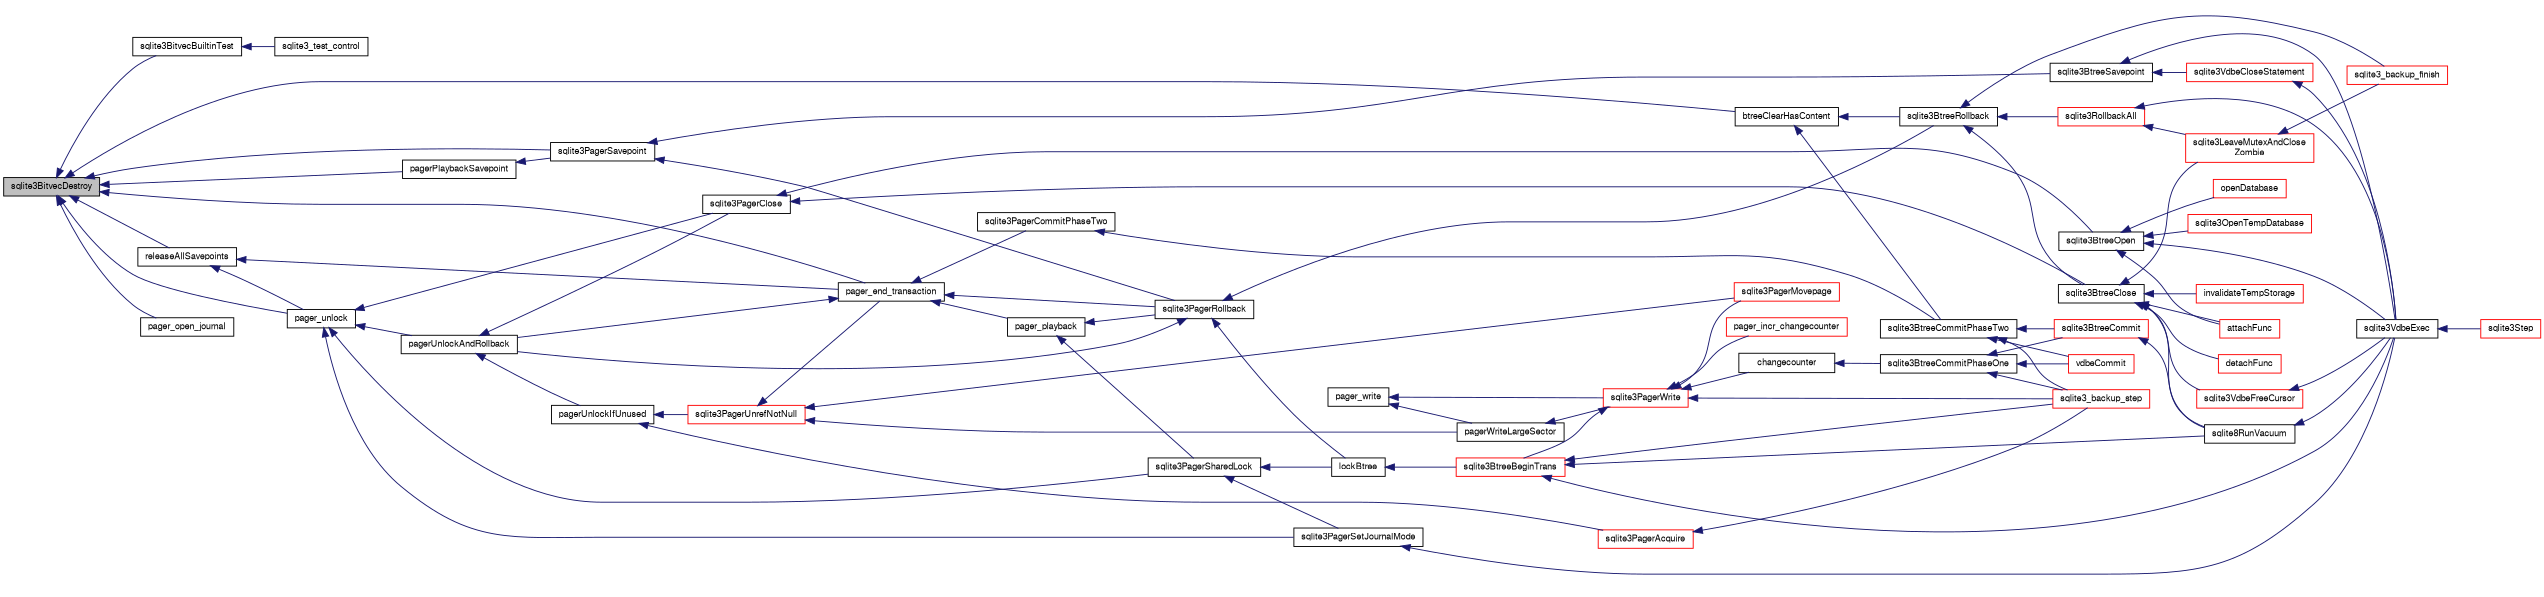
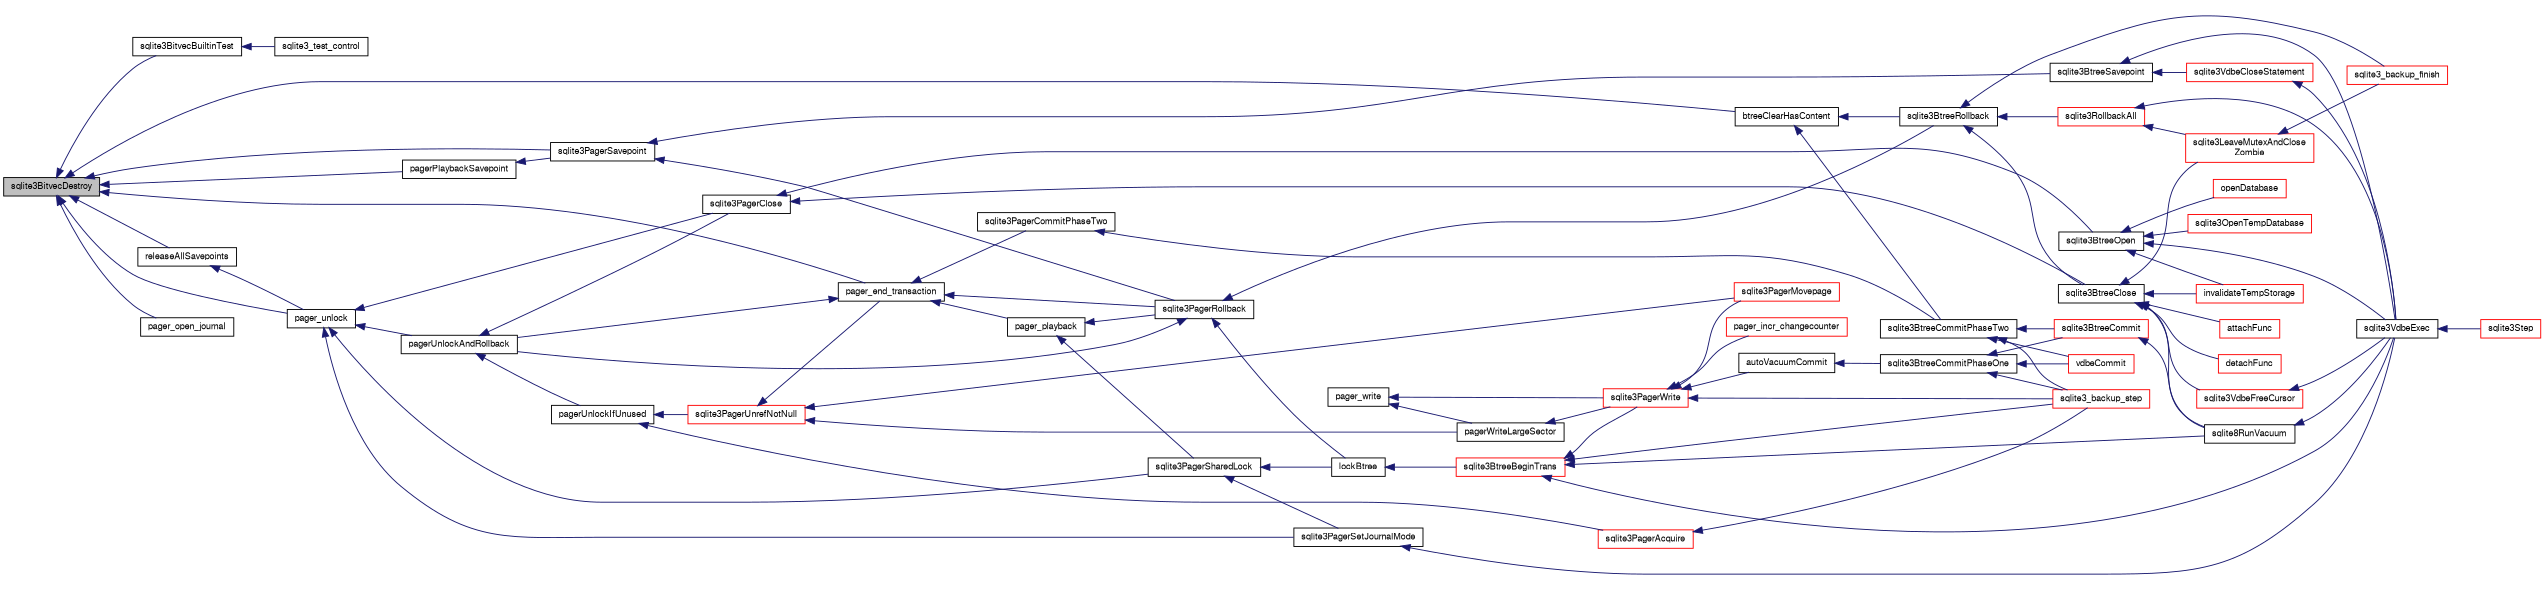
edge "pager_end_transaction" -> "releaseAllSavepoints": removed
edge "attachFunc" -> "sqlite3BtreeOpen": now "invalidateTempStorage" -> "sqlite3BtreeOpen"
node "changecounter": label "changecounter" -> "autoVacuumCommit"
edge "sqlite3BtreeBeginTrans" -> "sqlite3PagerWrite": reversed
